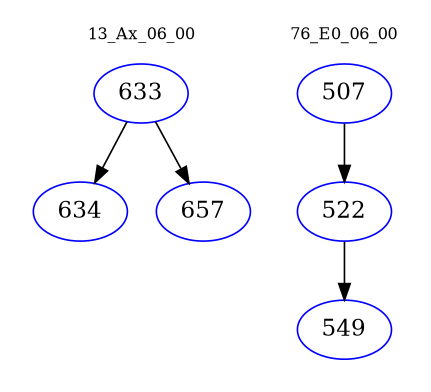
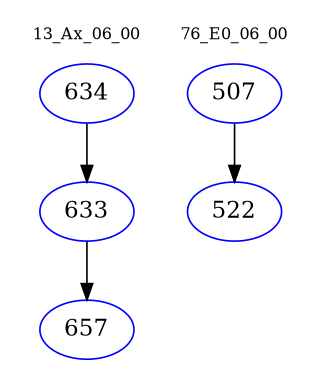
edge "633" -> "634": reversed
node "549": removed
